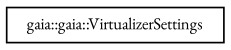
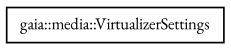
node "gaia::gaia::VirtualizerSettings": label "gaia::gaia::VirtualizerSettings" -> "gaia::media::VirtualizerSettings"
